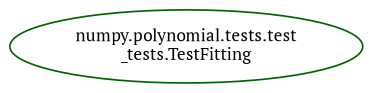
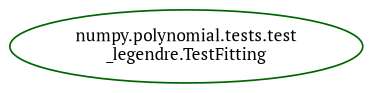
node "numpy.polynomial.tests.test _tests.TestFitting": label "numpy.polynomial.tests.test _tests.TestFitting" -> "numpy.polynomial.tests.test _legendre.TestFitting"
